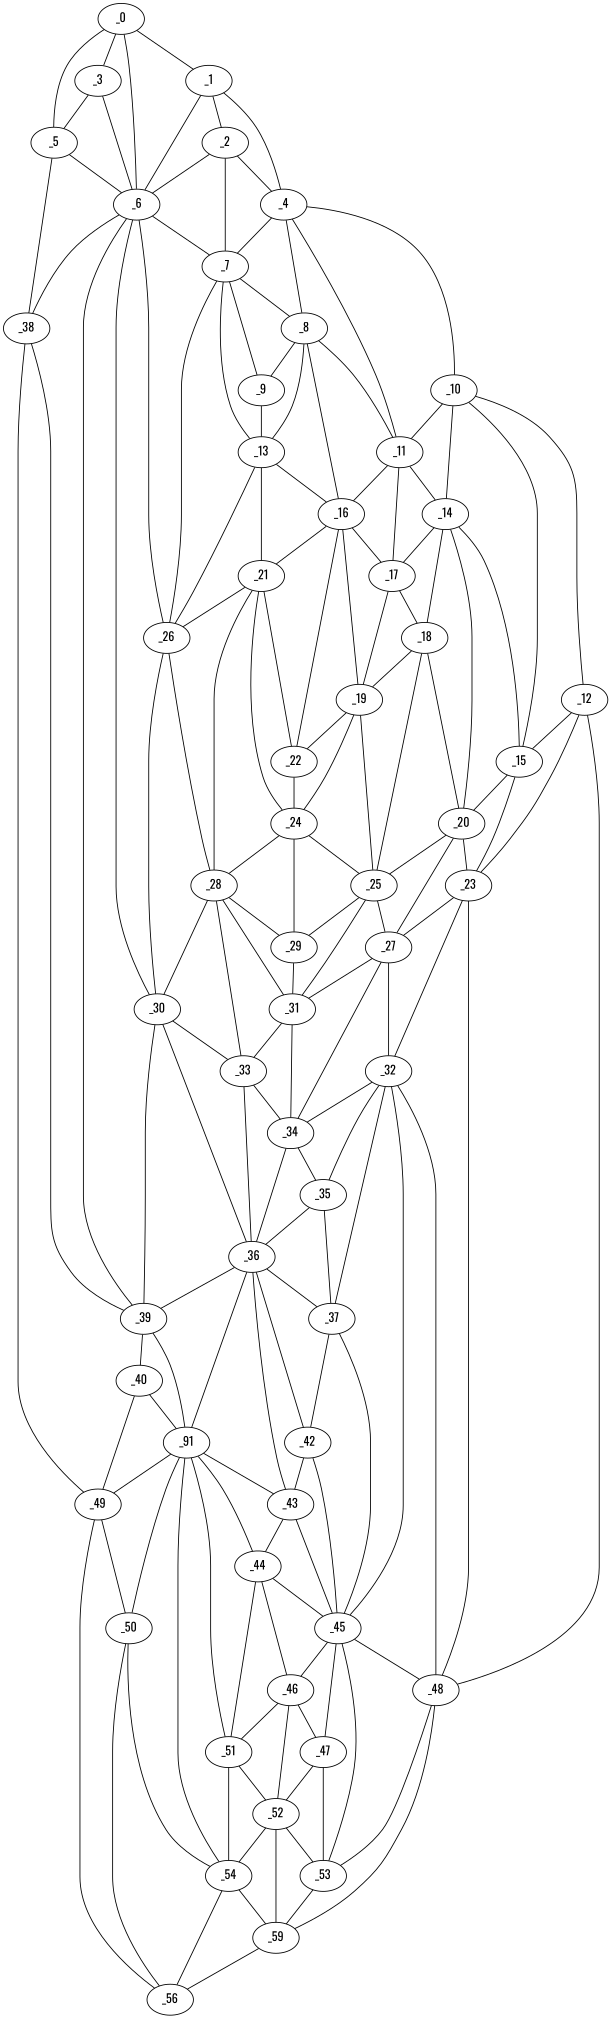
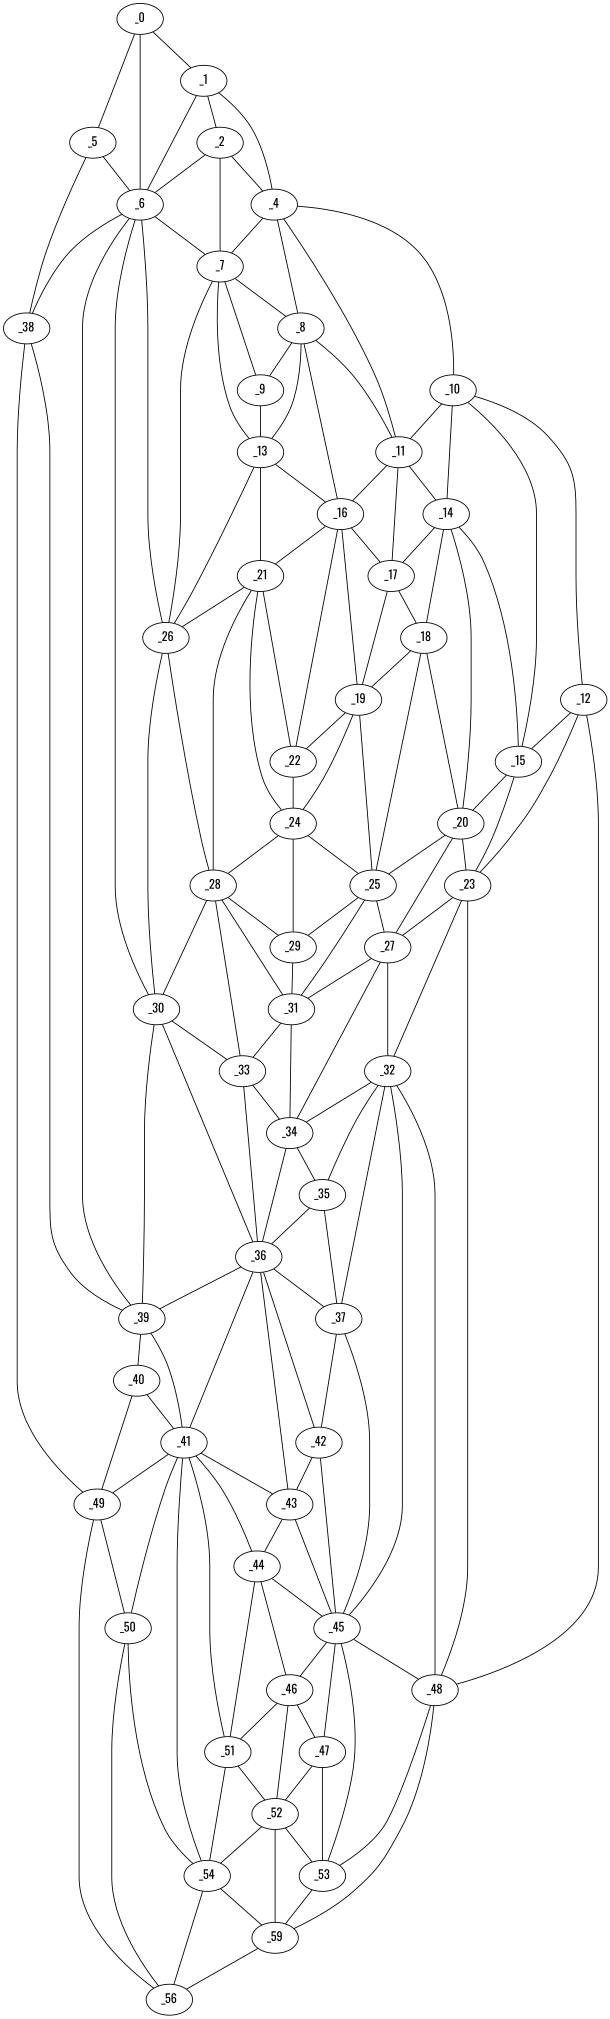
node "_3": removed
node "_91": label "_91" -> "_41"
